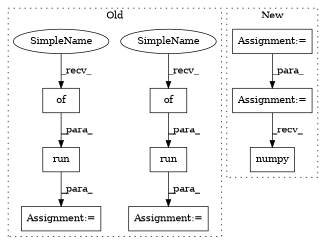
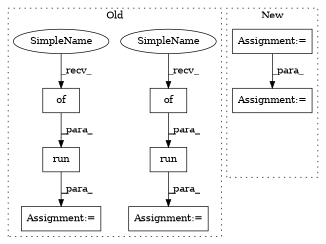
node "numpy": removed
